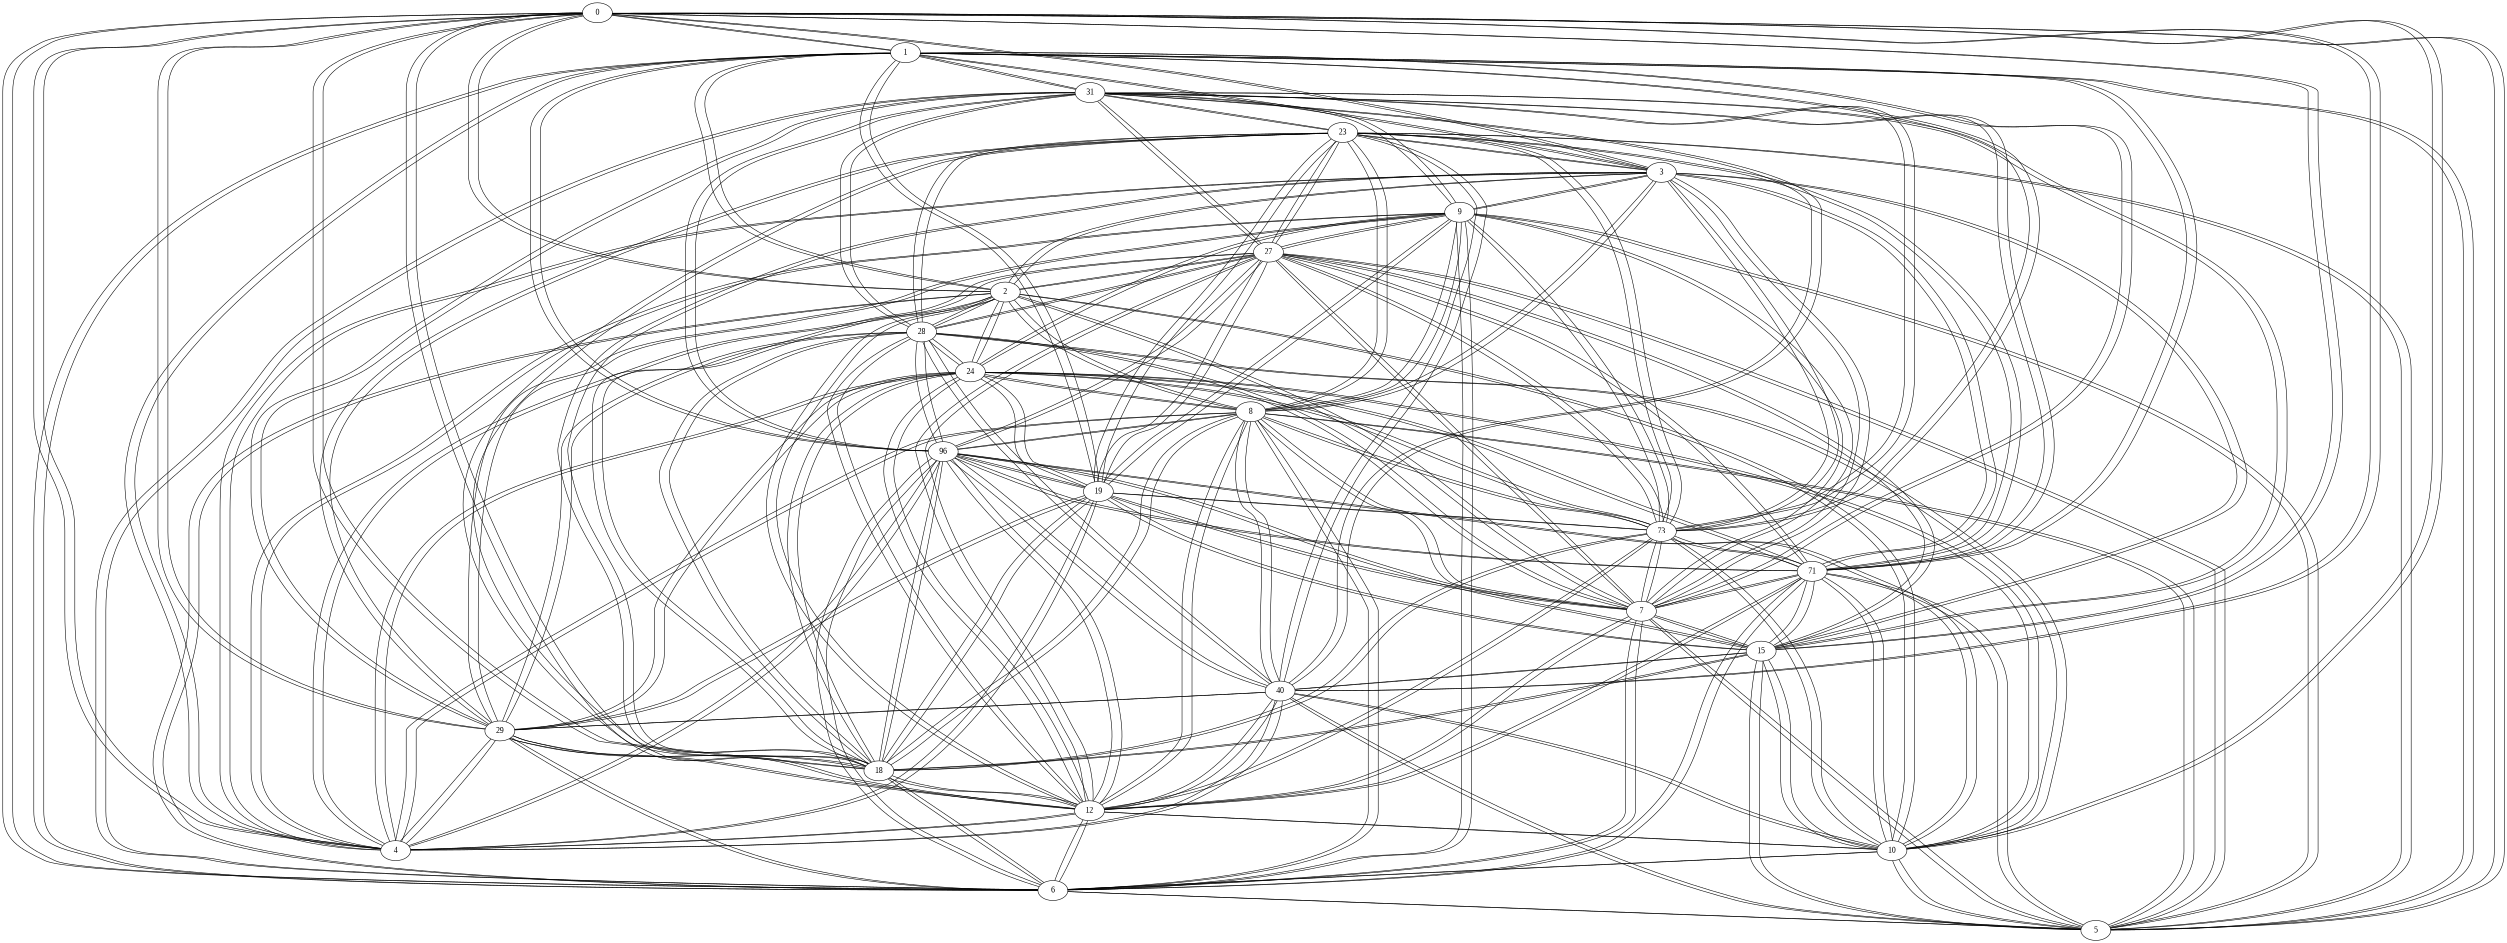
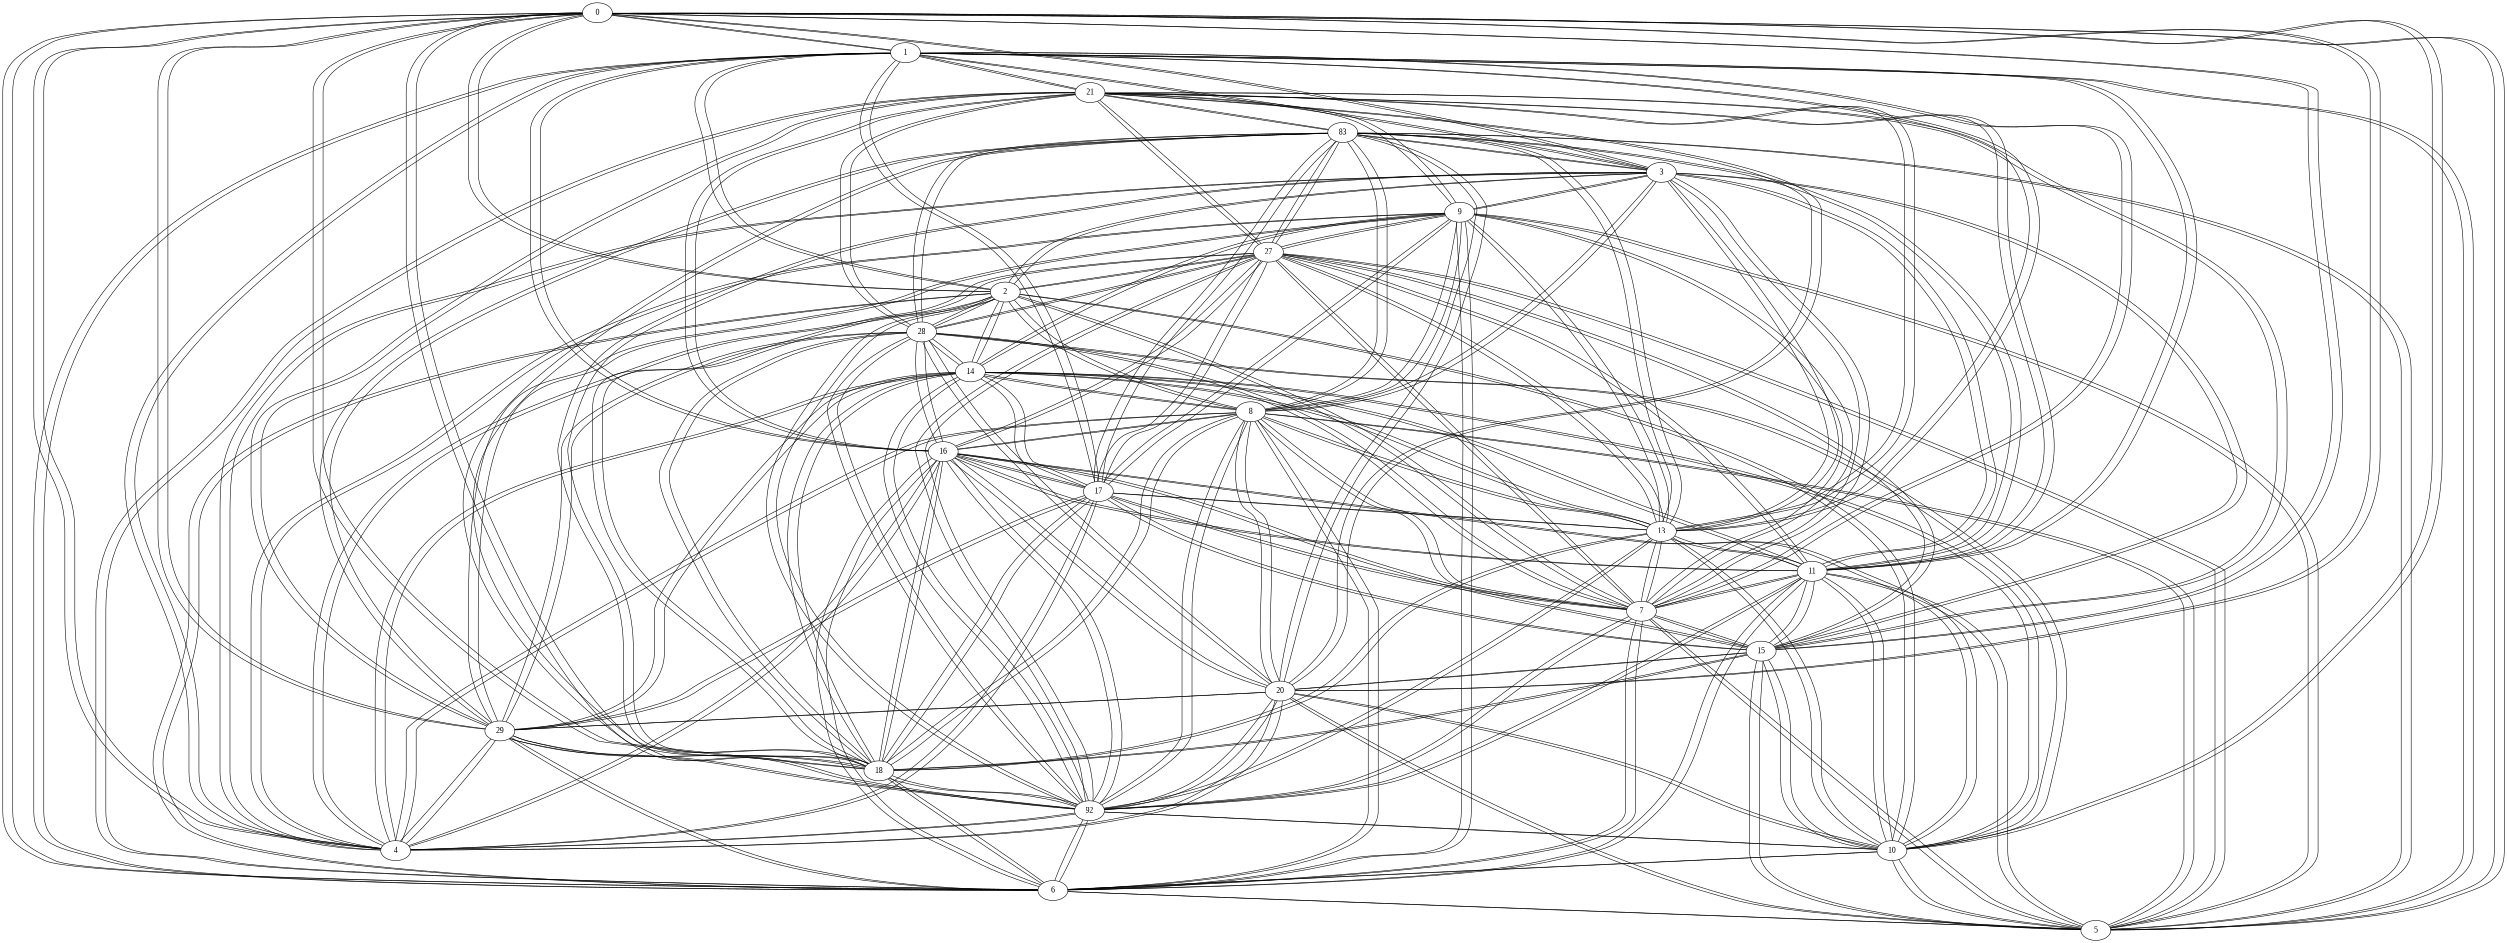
node "31": label "31" -> "21"
node "23": label "23" -> "83"
node "24": label "24" -> "14"
node "96": label "96" -> "16"
node "19": label "19" -> "17"
node "73": label "73" -> "13"
node "71": label "71" -> "11"
node "40": label "40" -> "20"
node "12": label "12" -> "92"
